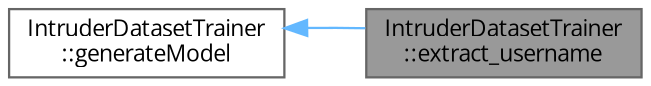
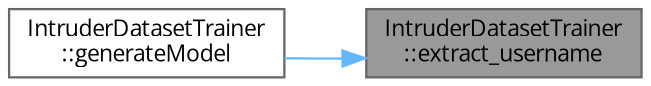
edge "IntruderDatasetTrainer ::extract_username" -> "IntruderDatasetTrainer ::generateModel": reversed
